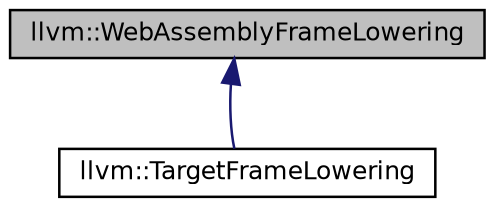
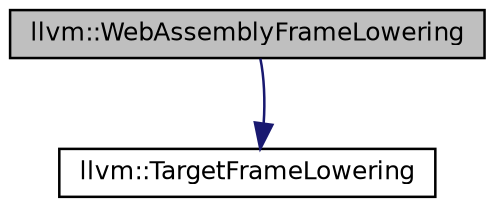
edge "llvm::TargetFrameLowering" -> "llvm::WebAssemblyFrameLowering": reversed
